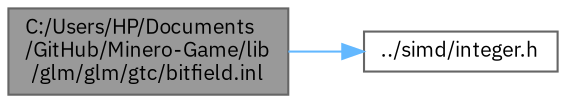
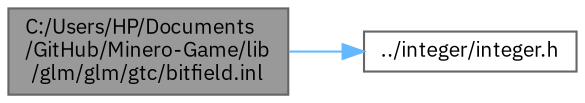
node "../simd/integer.h": label "../simd/integer.h" -> "../integer/integer.h"
